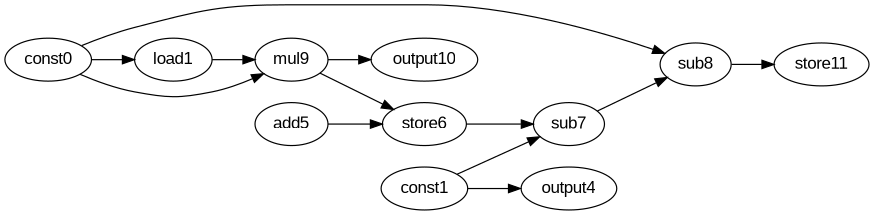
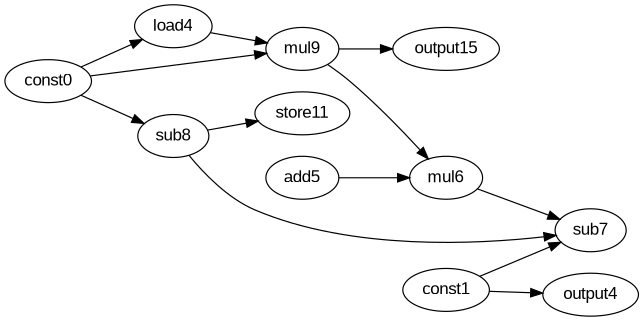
node "load1": label "load1" -> "load4"
node "output10": label "output10" -> "output15"
edge "sub7" -> "sub8": reversed
node "store6": label "store6" -> "mul6"
